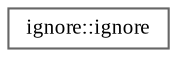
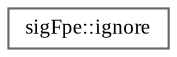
node "ignore::ignore": label "ignore::ignore" -> "sigFpe::ignore"
